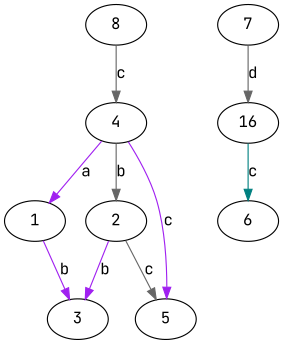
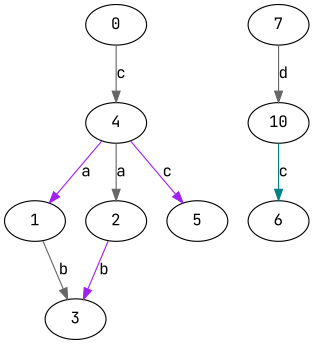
node "8": label "8" -> "0"
node "16": label "16" -> "10"
edge "4" -> "2": label "b" -> "a"
edge "1" -> "3": color purple -> gray40
edge "2" -> "5": removed, label "c"
